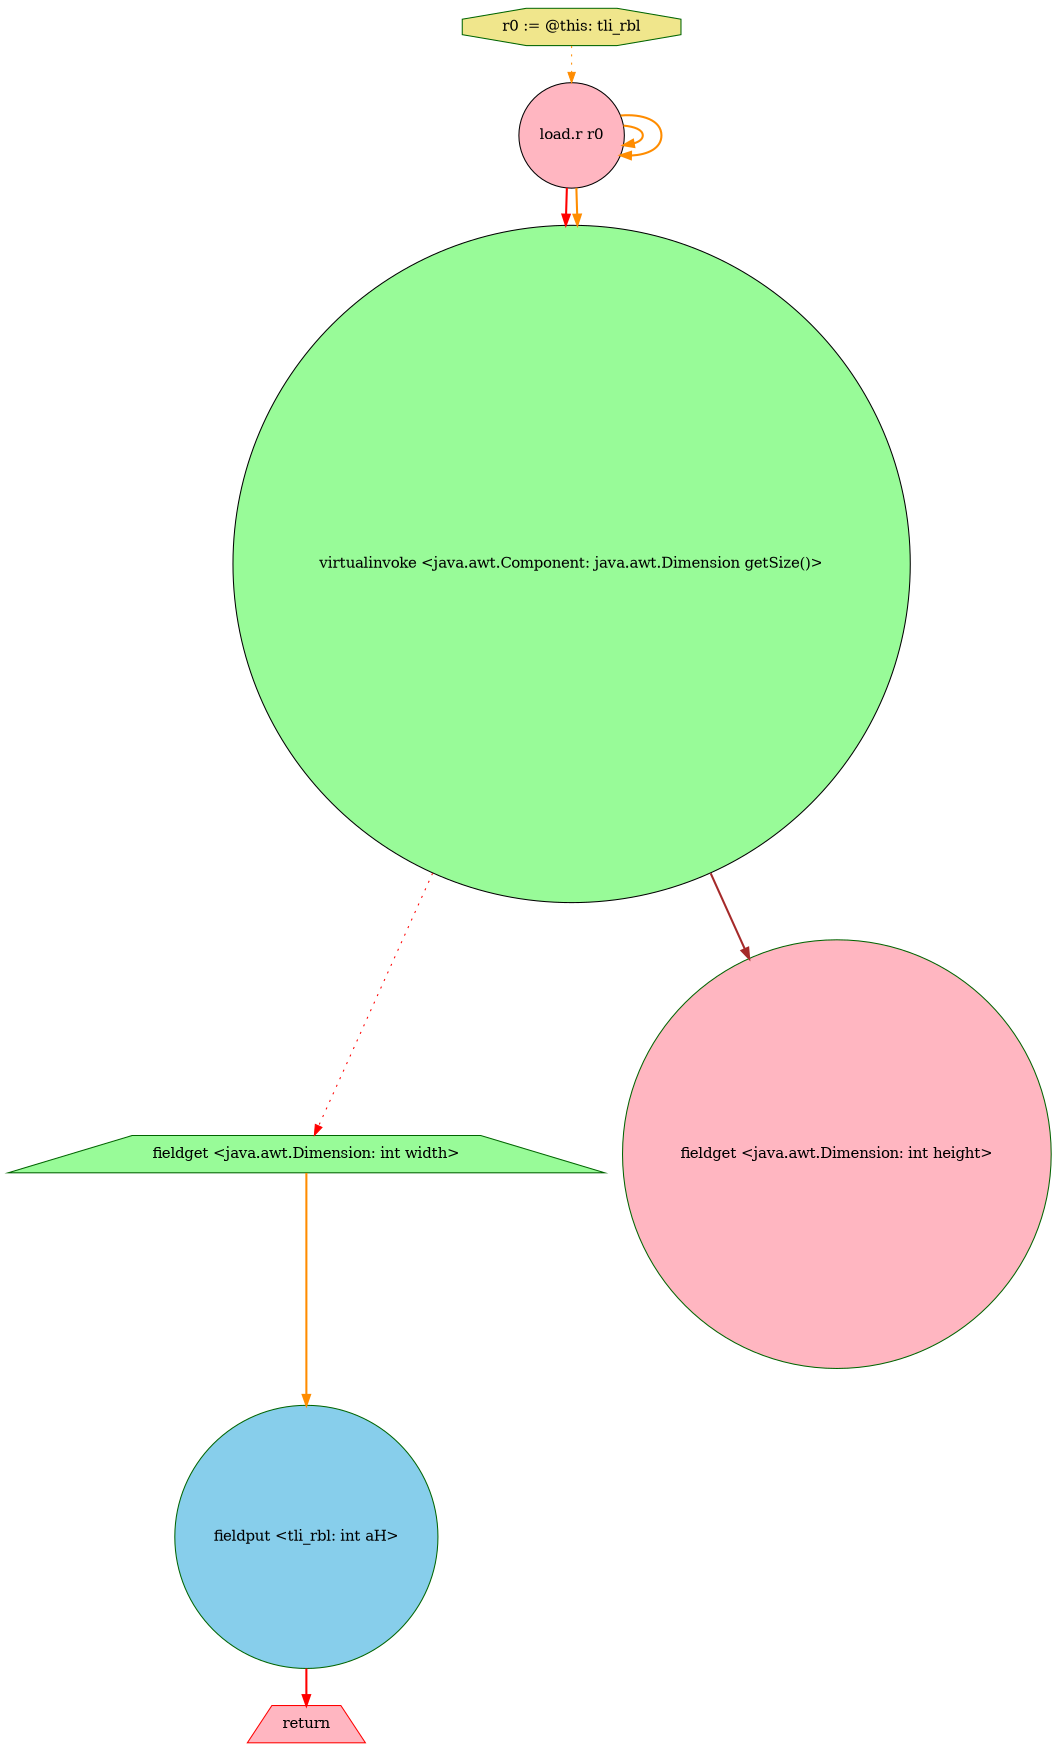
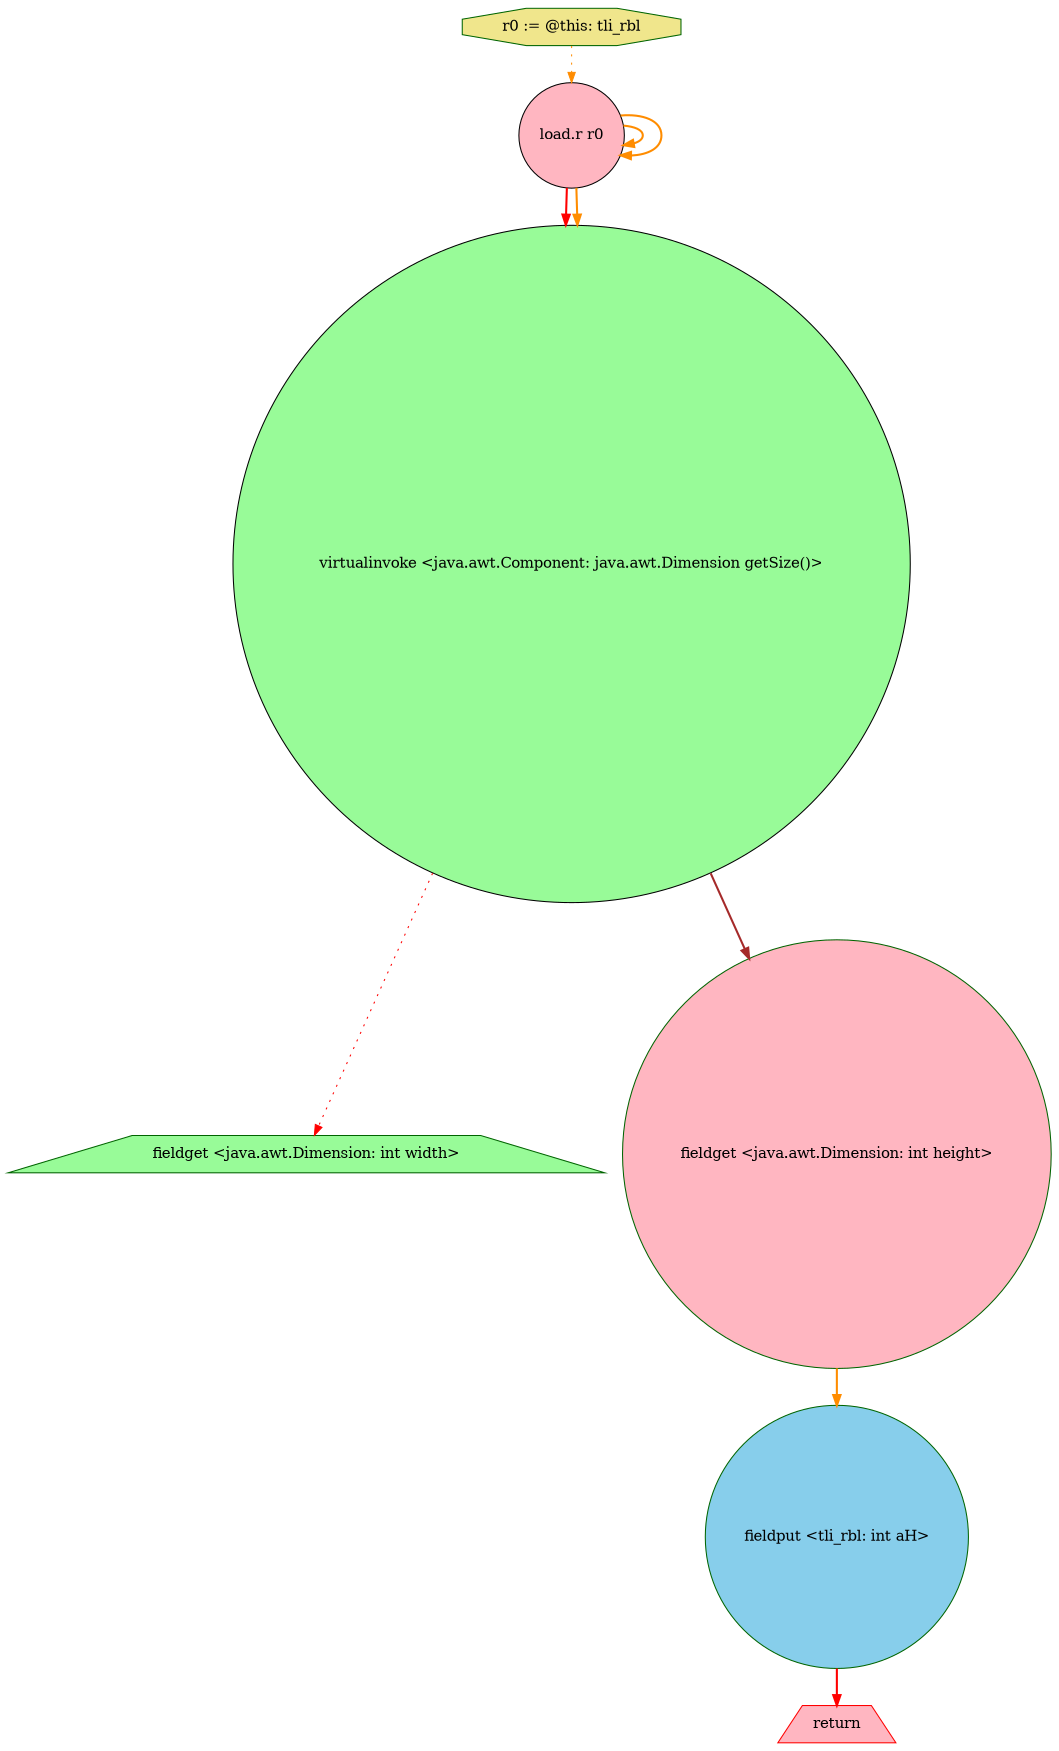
edge "fieldget <java.awt.Dimension: int width>" -> "fieldput <tli_rbl: int aH>": now "fieldget <java.awt.Dimension: int height>" -> "fieldput <tli_rbl: int aH>"
